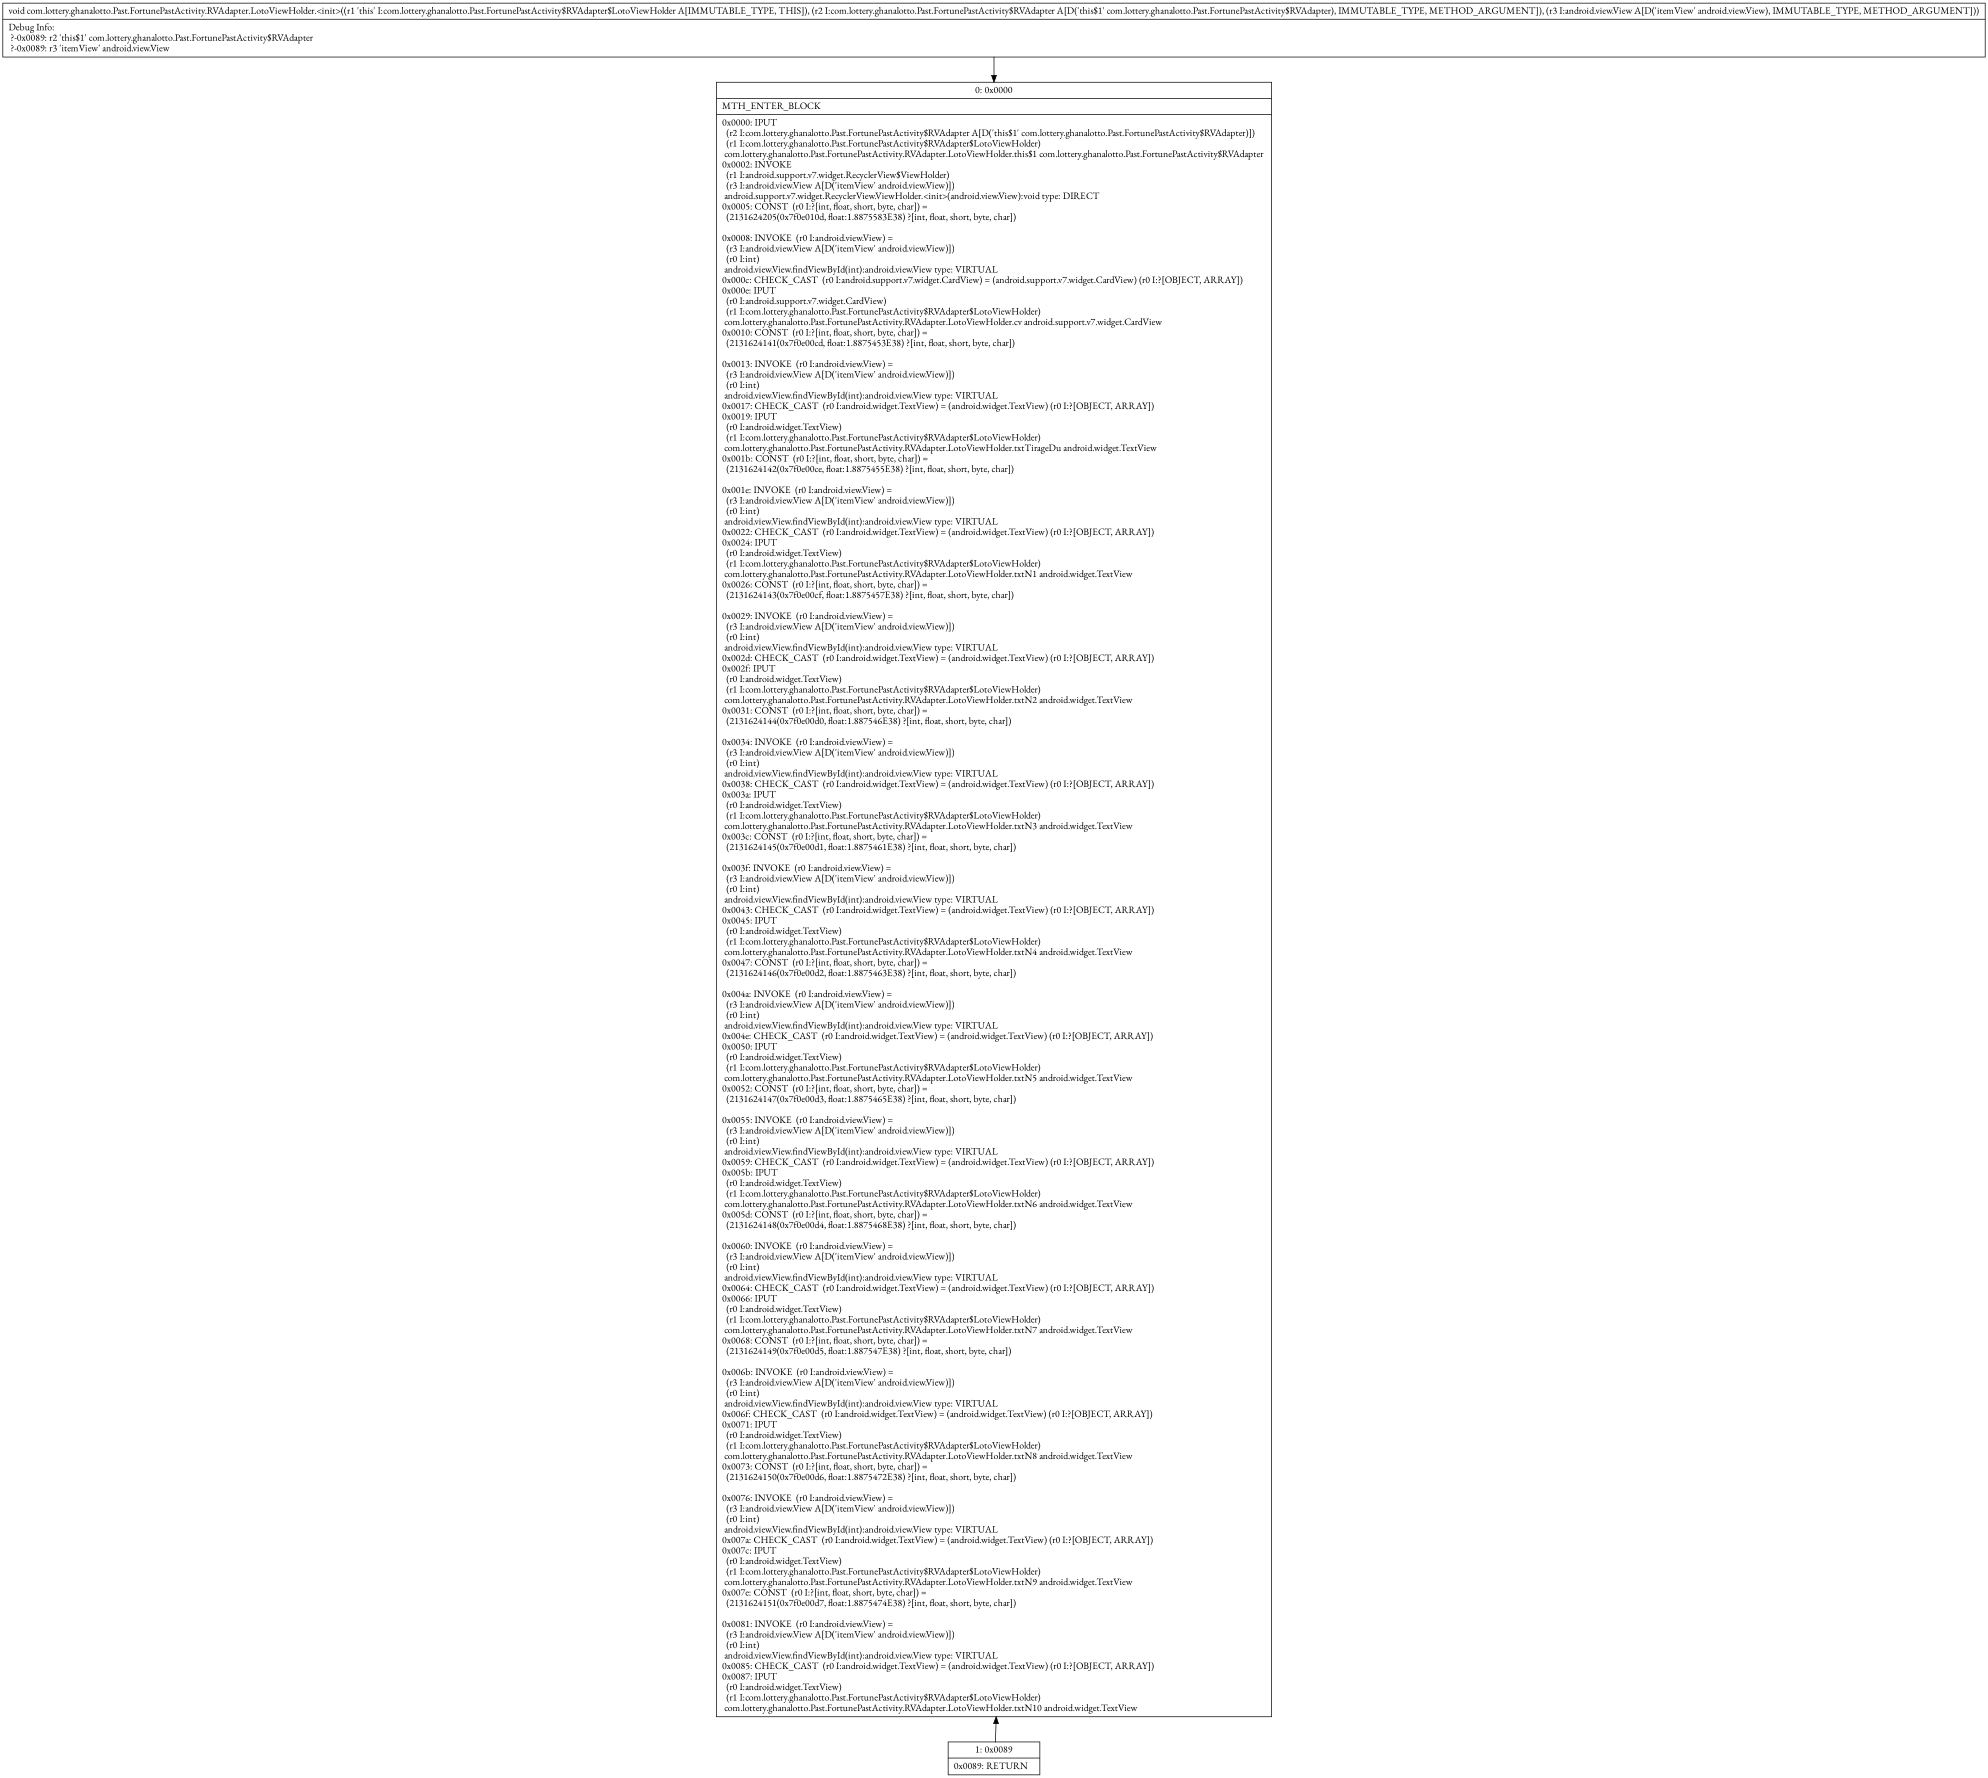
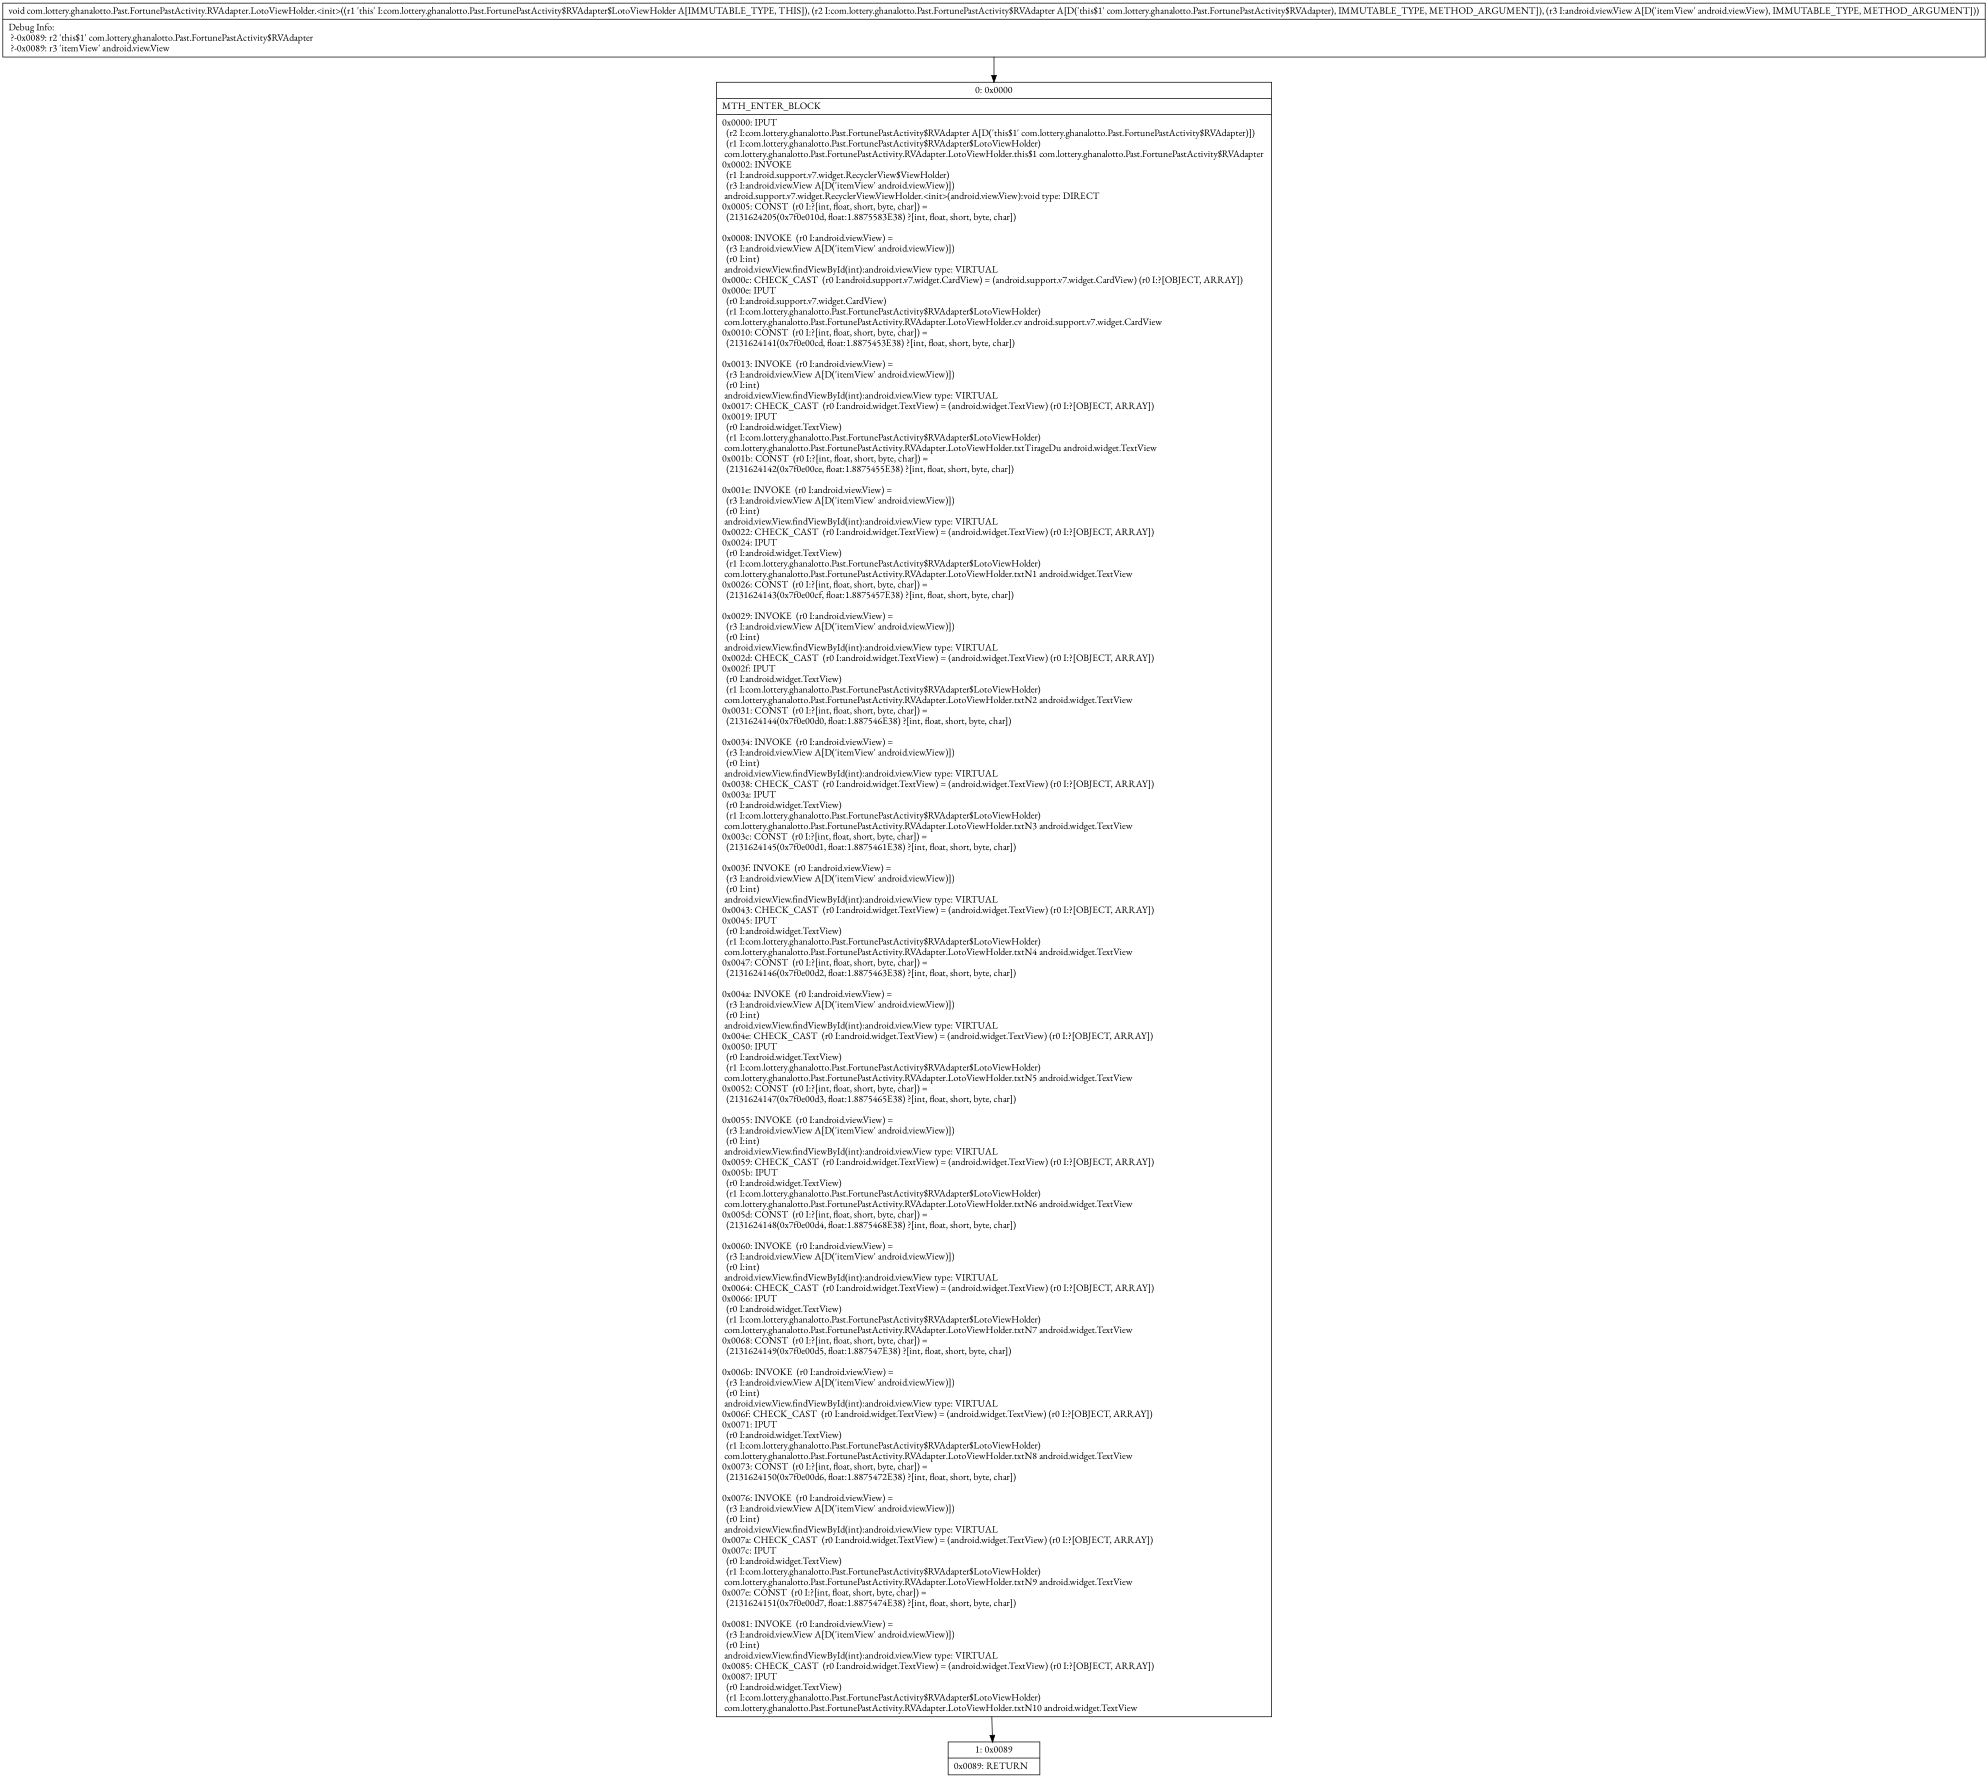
edge "1: 0x0089" -> "0: 0x0000": reversed
